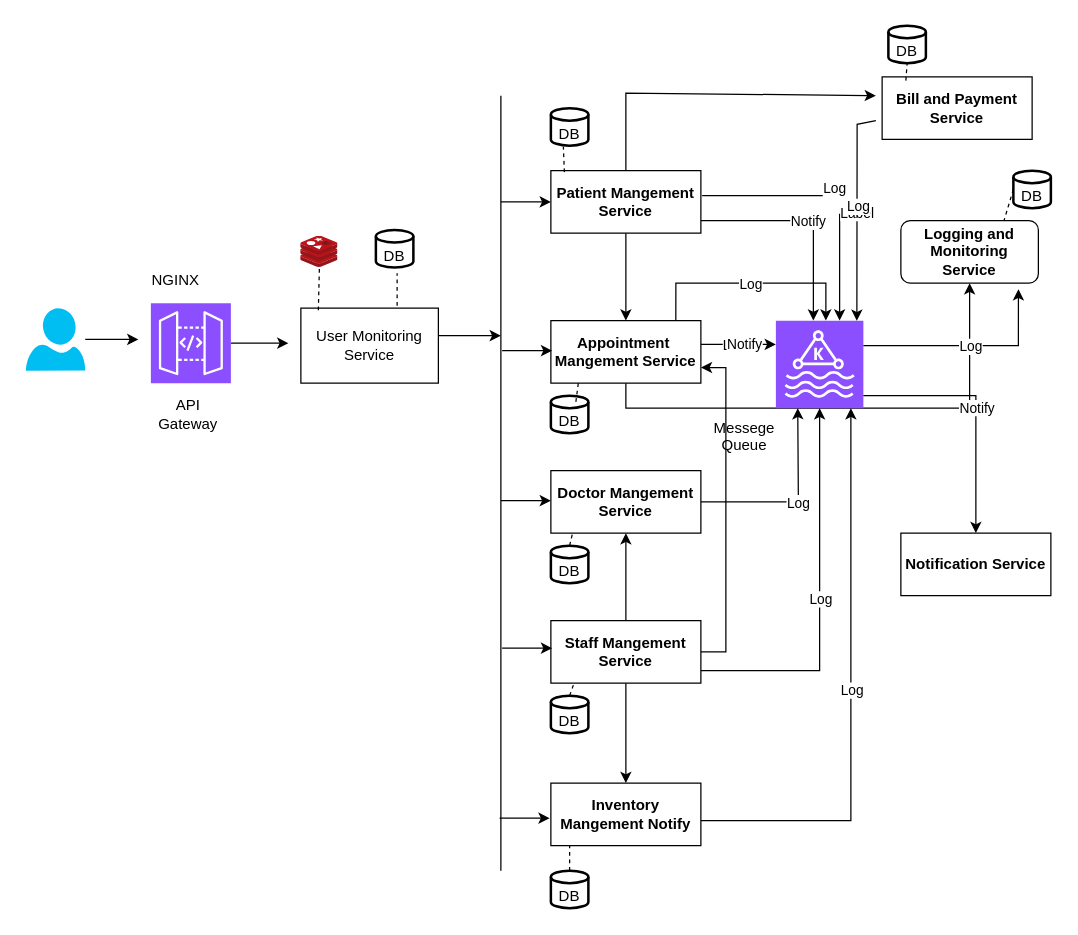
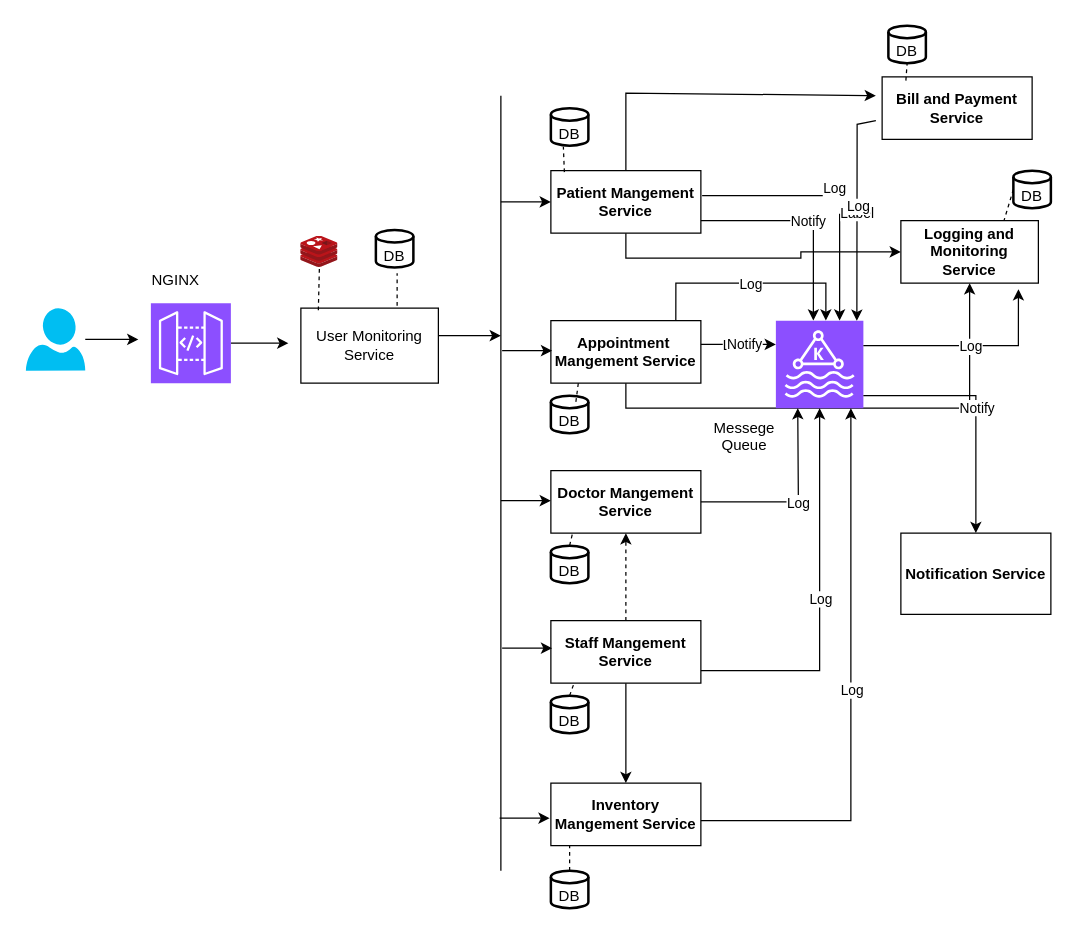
node "Logging and Monitoring Service": shape rounded rectangle -> rectangle
edge "Patient Mangement Service" -> "Appointment Mangement Service": now "Patient Mangement Service" -> "Logging and Monitoring Service"
node "API Gateway": removed
edge "Staff Mangement Service" -> "Appointment Mangement Service": removed
node "Notification Service": size 150x63 -> 150x81
edge "Staff Mangement Service" -> "Doctor Mangement Service": style solid -> dashed
node "Inventory Mangement Notify": label "Inventory Mangement Notify" -> "Inventory Mangement Service"
